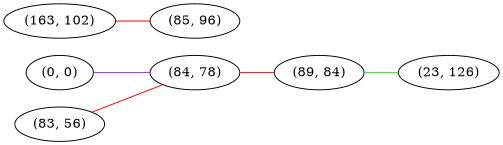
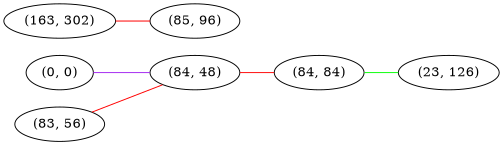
node "(163, 102)": label "(163, 102)" -> "(163, 302)"
node "(84, 78)": label "(84, 78)" -> "(84, 48)"
node "(89, 84)": label "(89, 84)" -> "(84, 84)"
